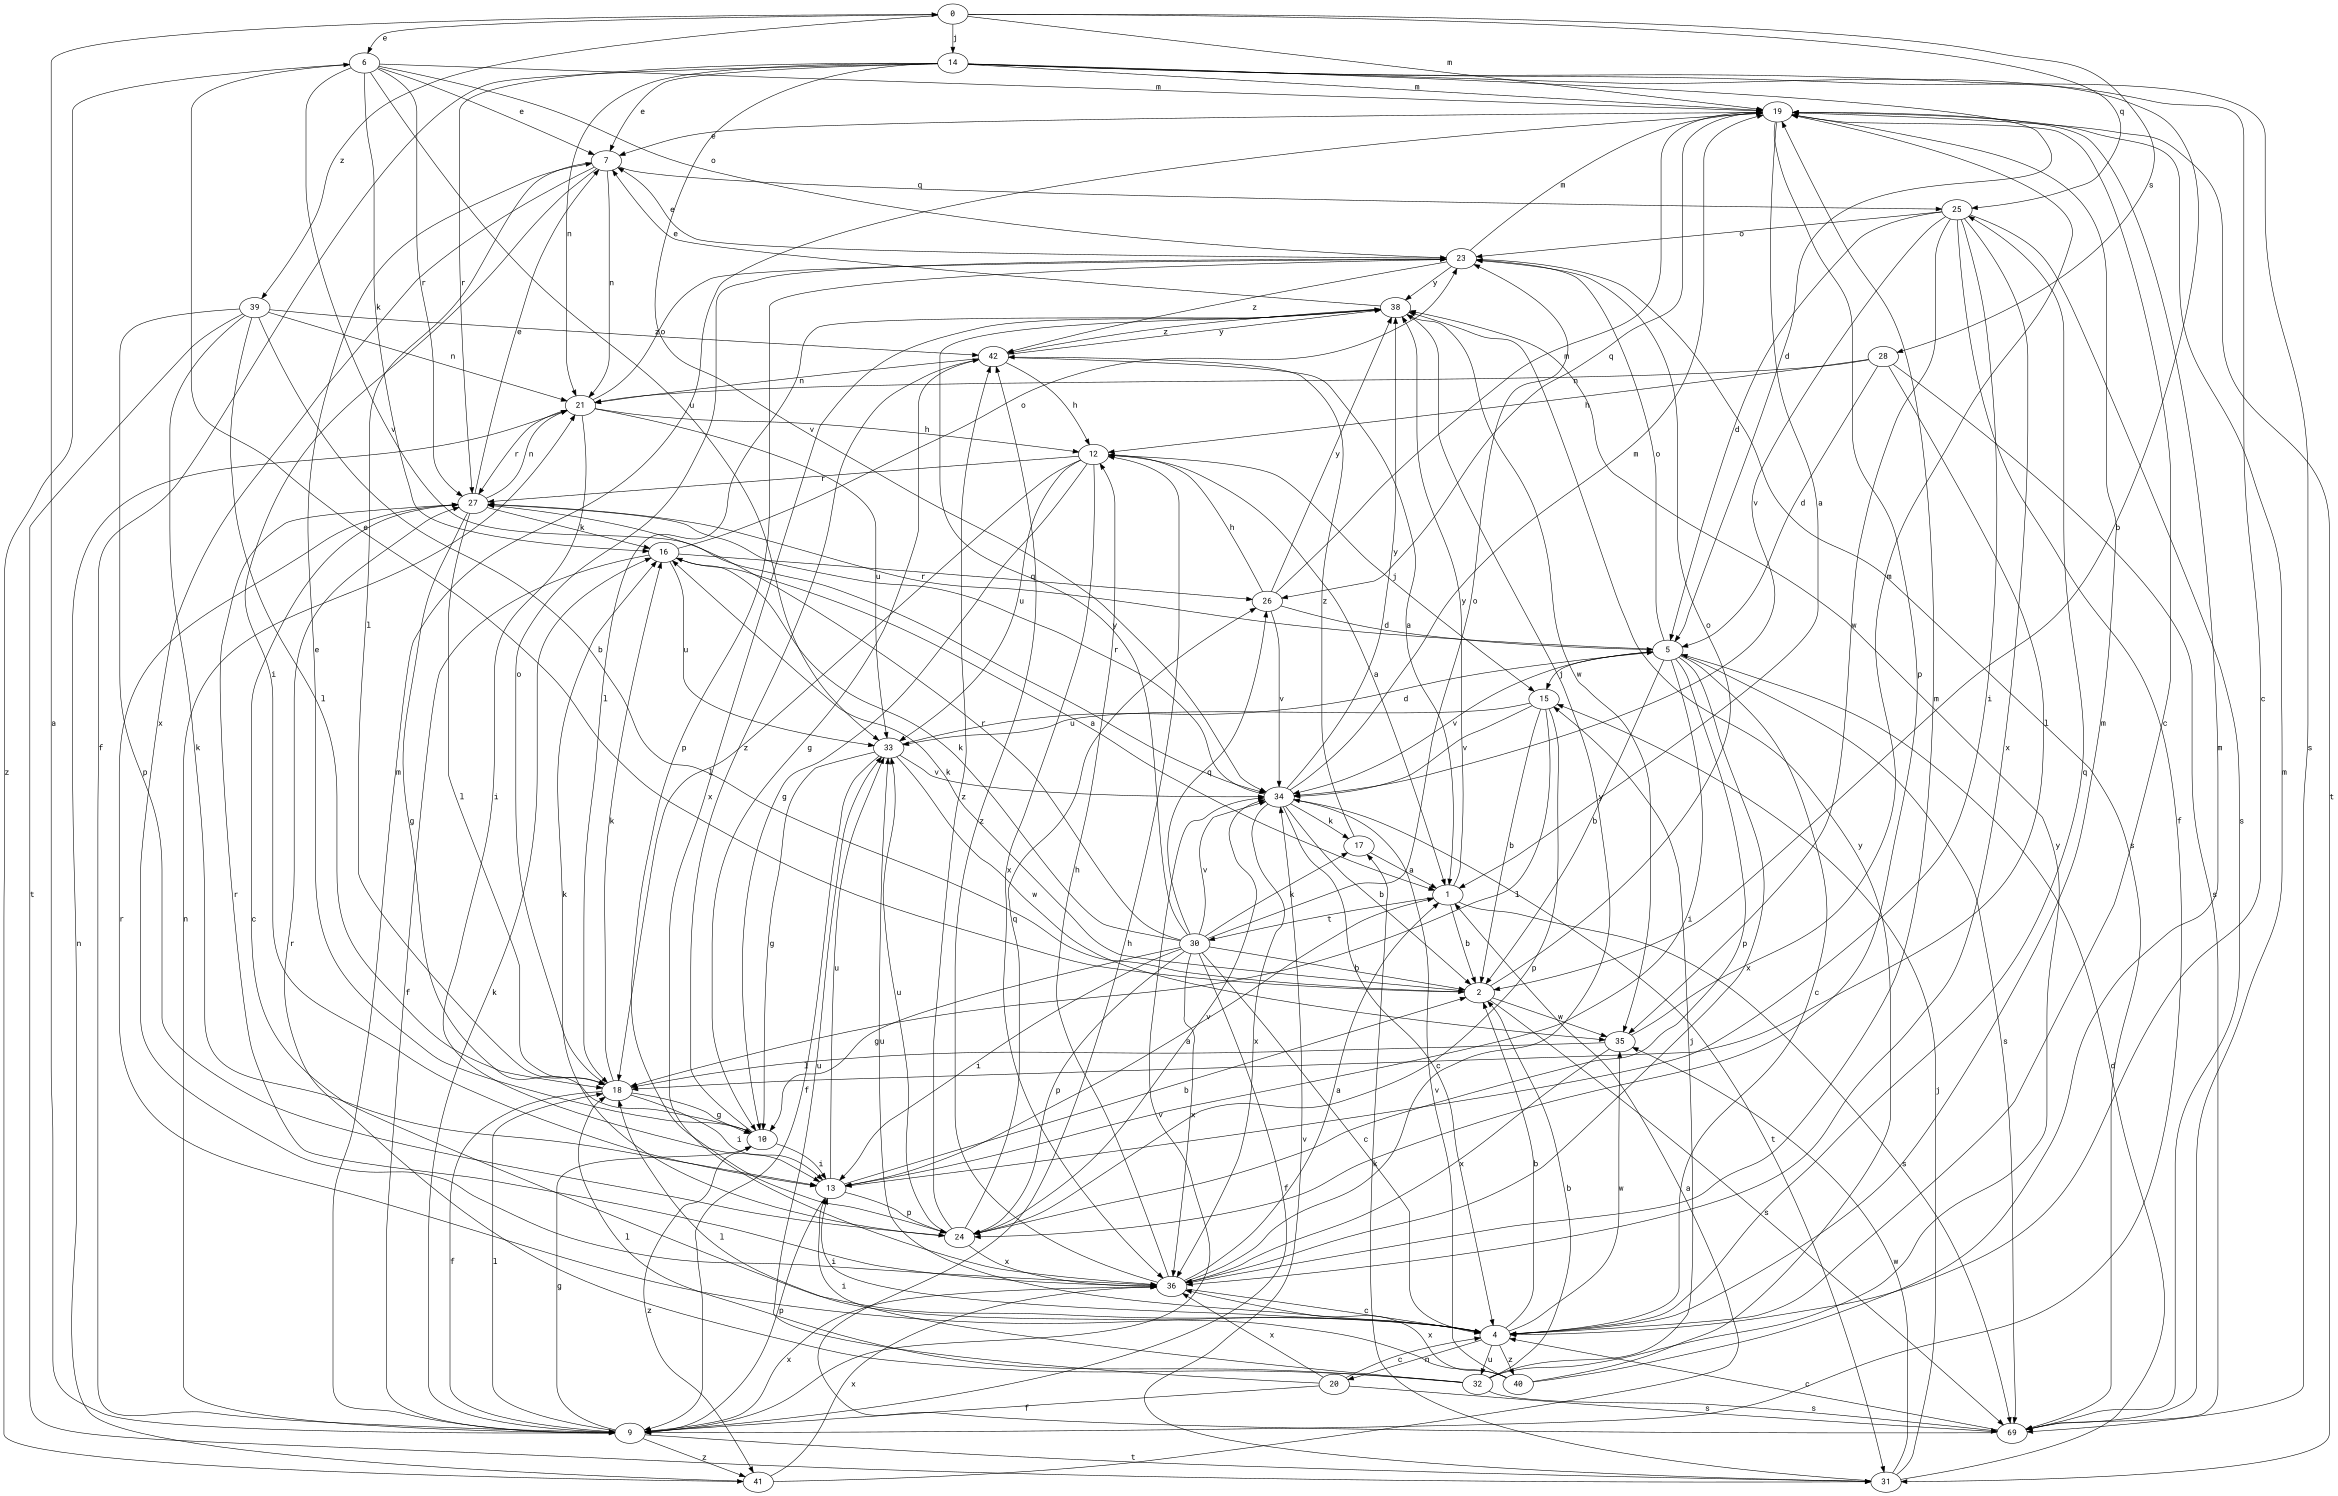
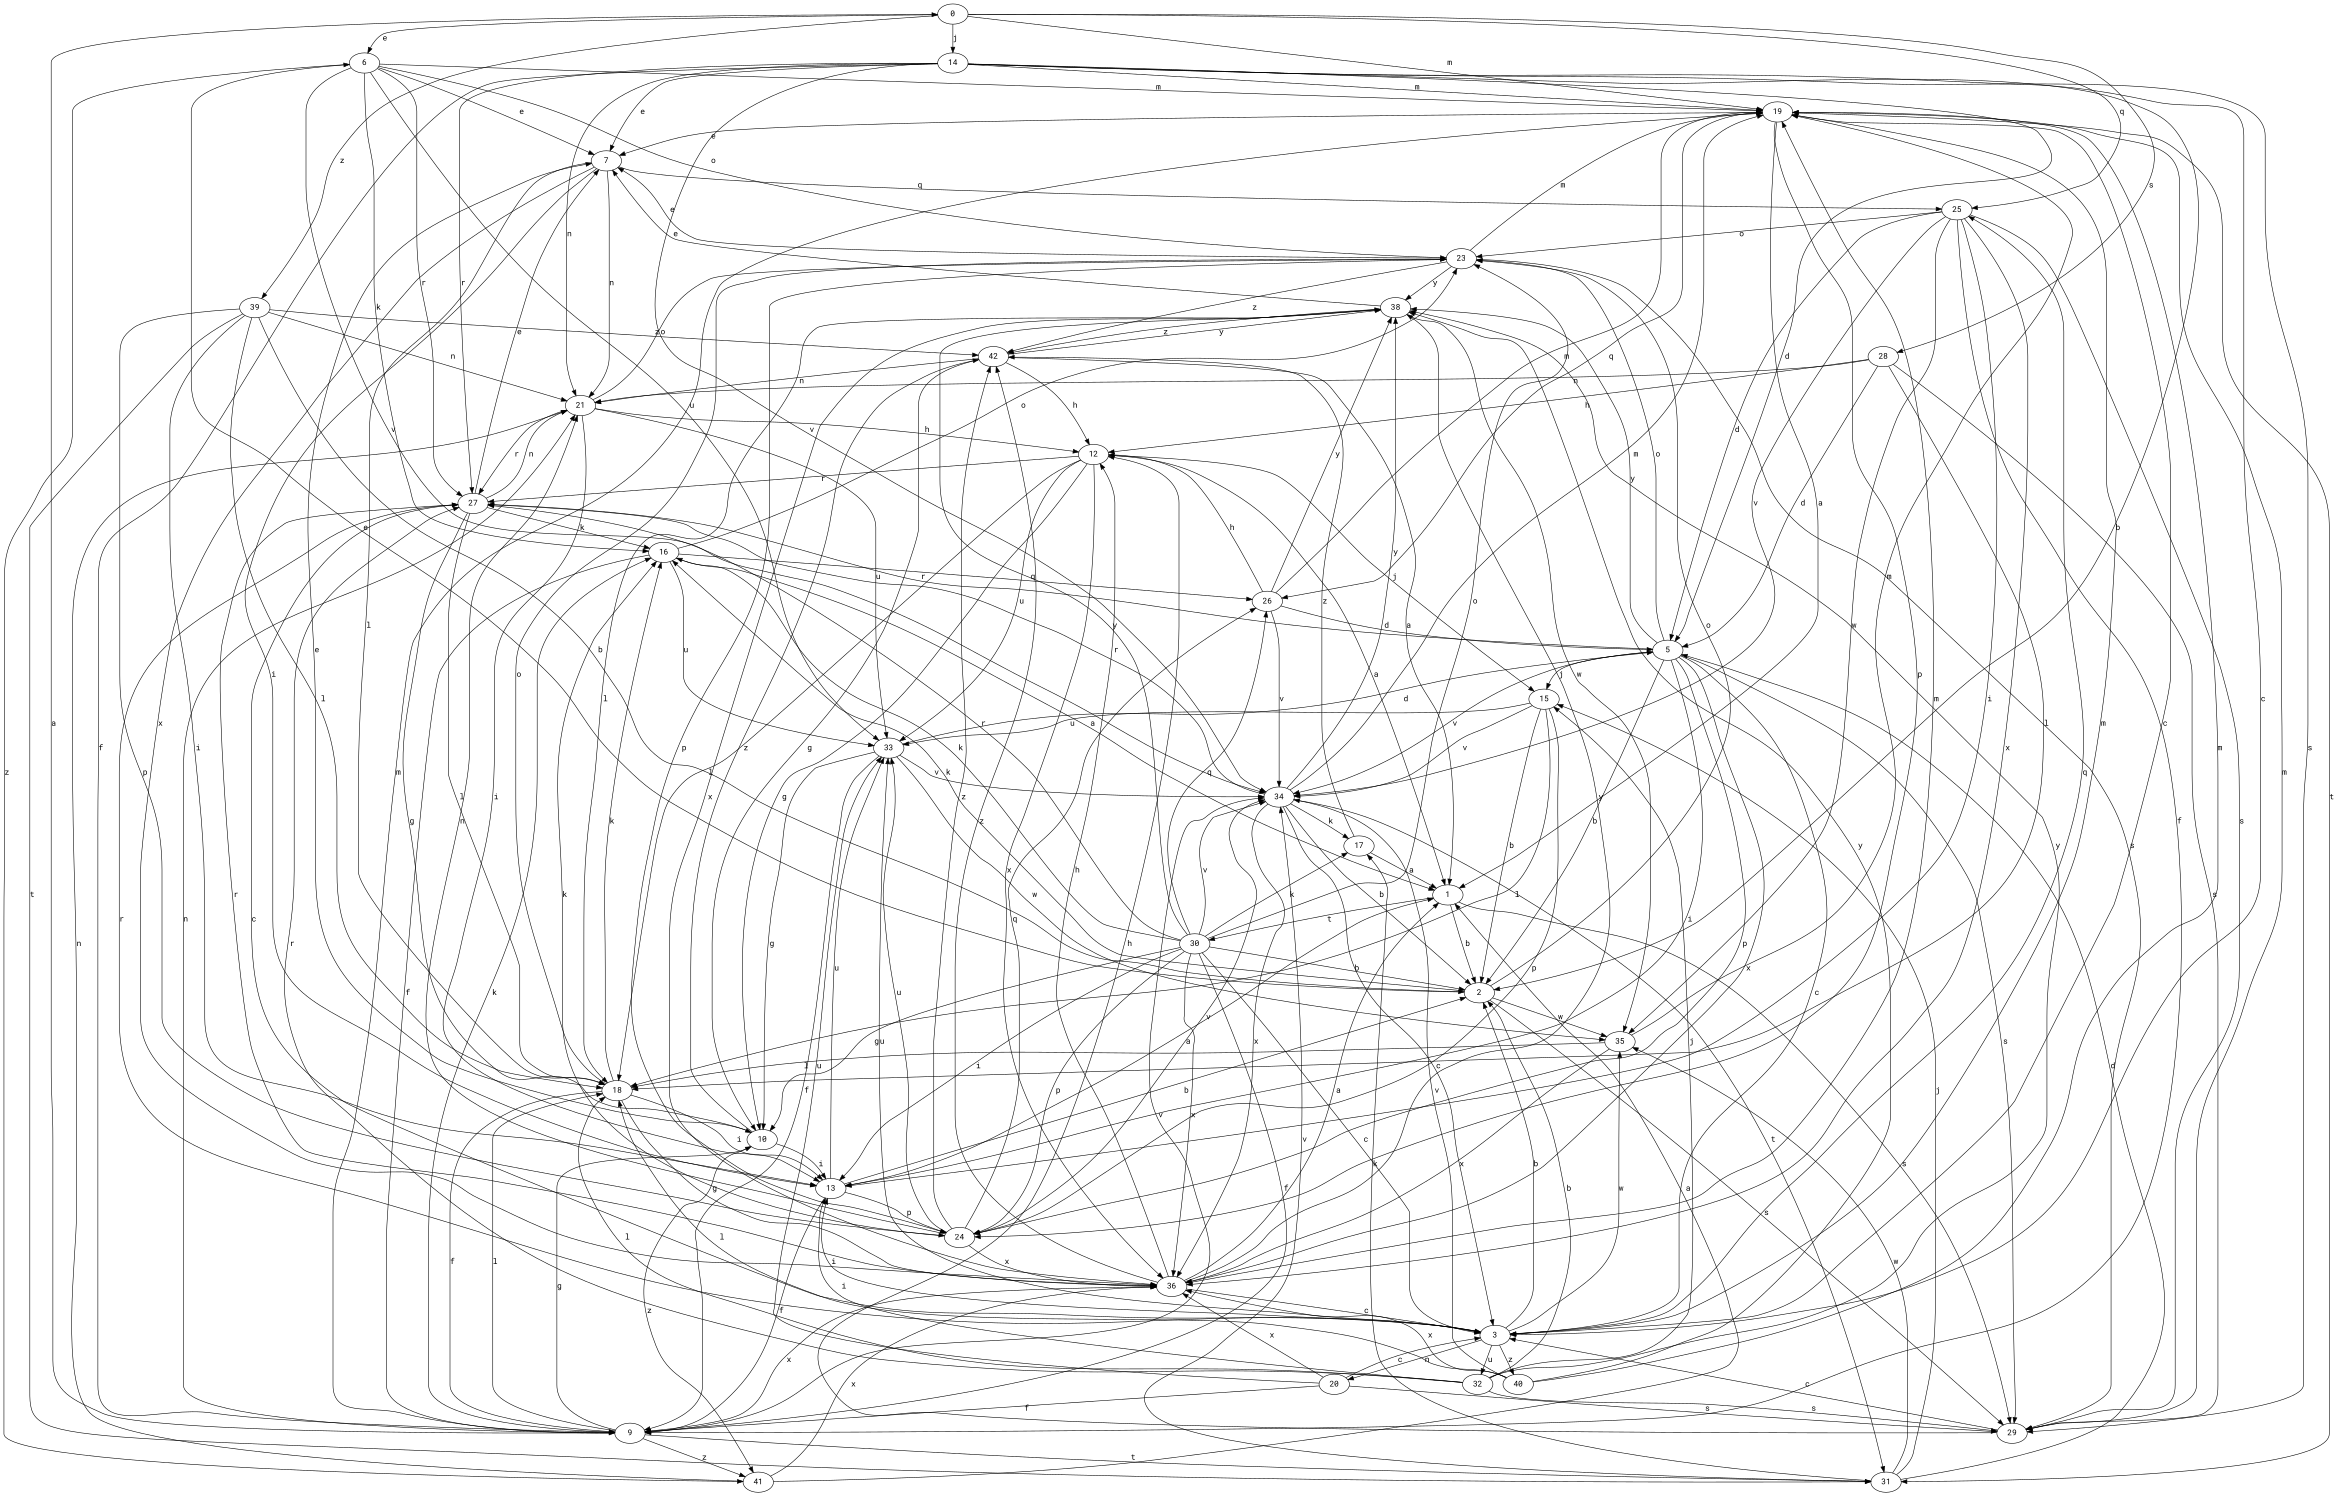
edge "1" -> "38": now "5" -> "38"
edge "39" -> "13": label "k" -> "i"
edge "24" -> "21": added, label "n"
edge "18" -> "10": now "18" -> "36"
edge "13" -> "9": label "p" -> "f"
node "4": label "4" -> "3"
node "69": label "69" -> "29"
